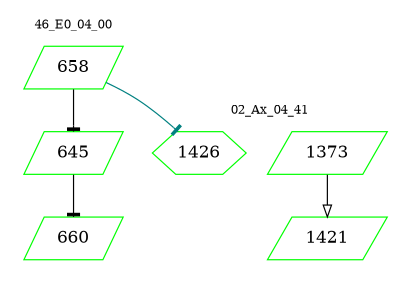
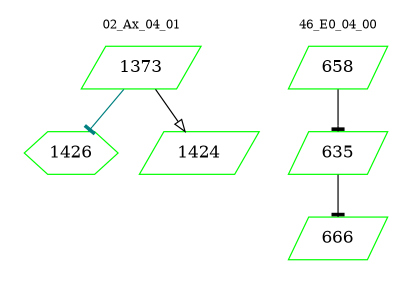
edge "658" -> "1426": now "1373" -> "1426"
cluster "02_Ax_04_41": label "02_Ax_04_41" -> "02_Ax_04_01"
node "645": label "645" -> "635"
node "660": label "660" -> "666"
node "1421": label "1421" -> "1424"
